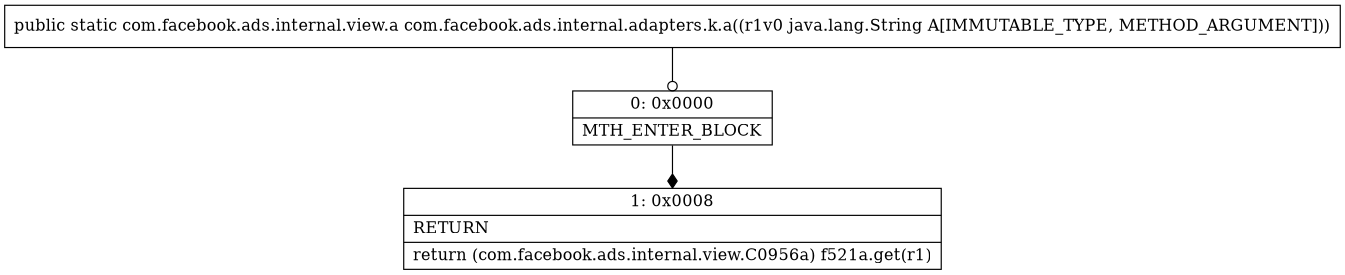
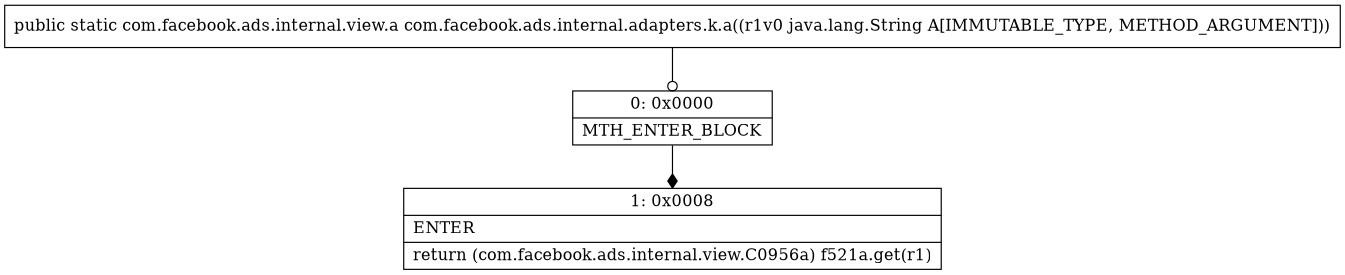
node "1: 0x0008": text "RETURN" -> "ENTER"
